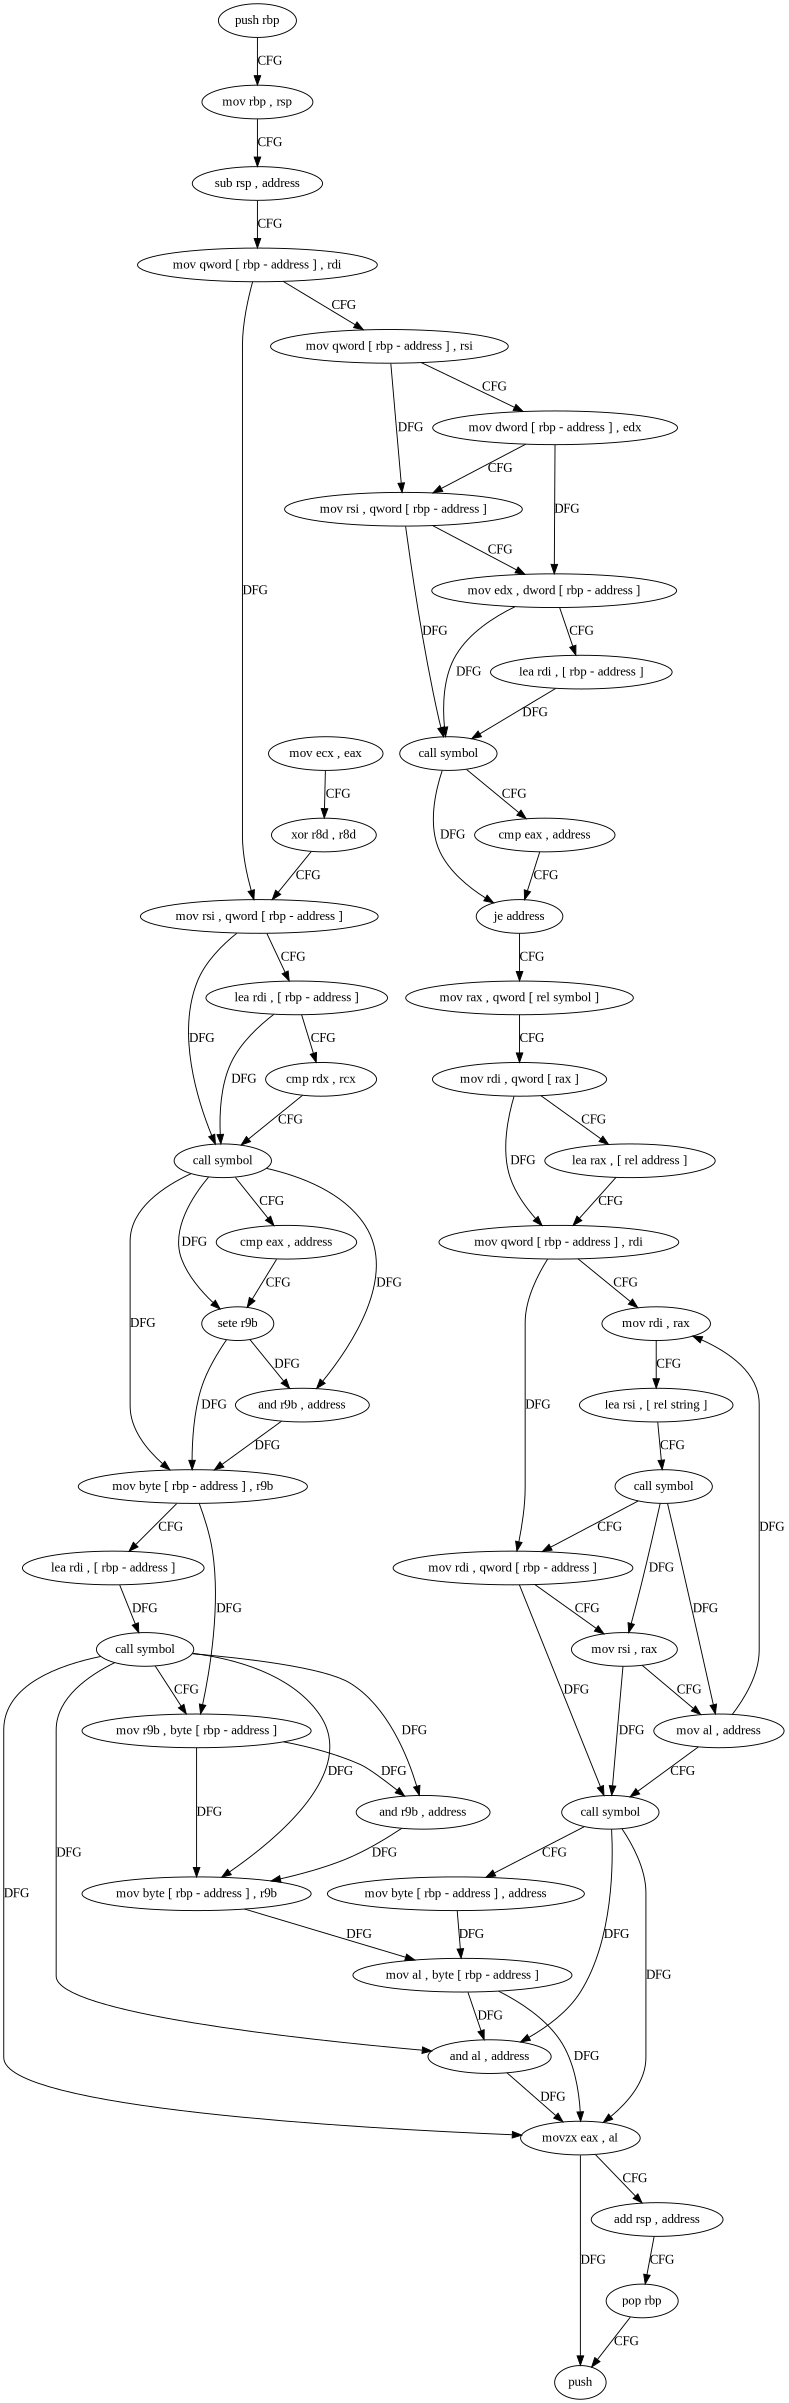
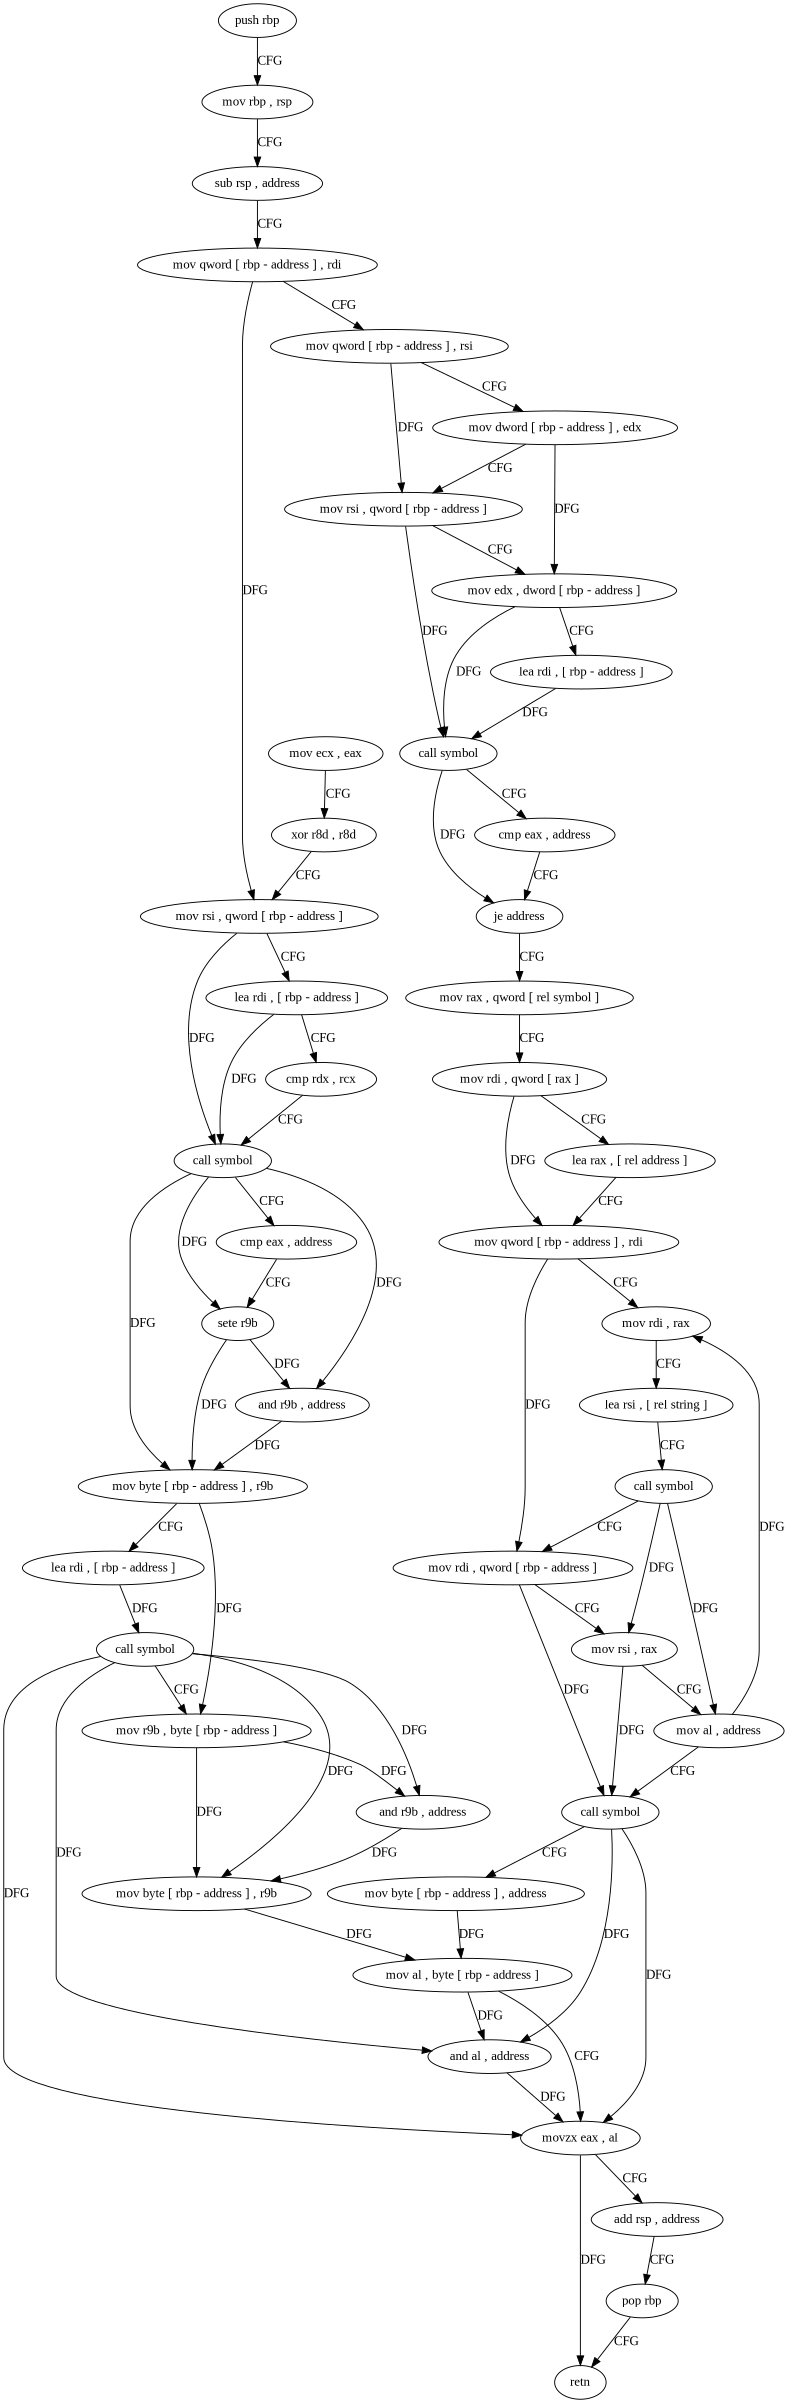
edge "mov al , byte [ rbp - address ]" -> "movzx eax , al": label "DFG" -> "CFG"
node "push": label "push" -> "retn"
